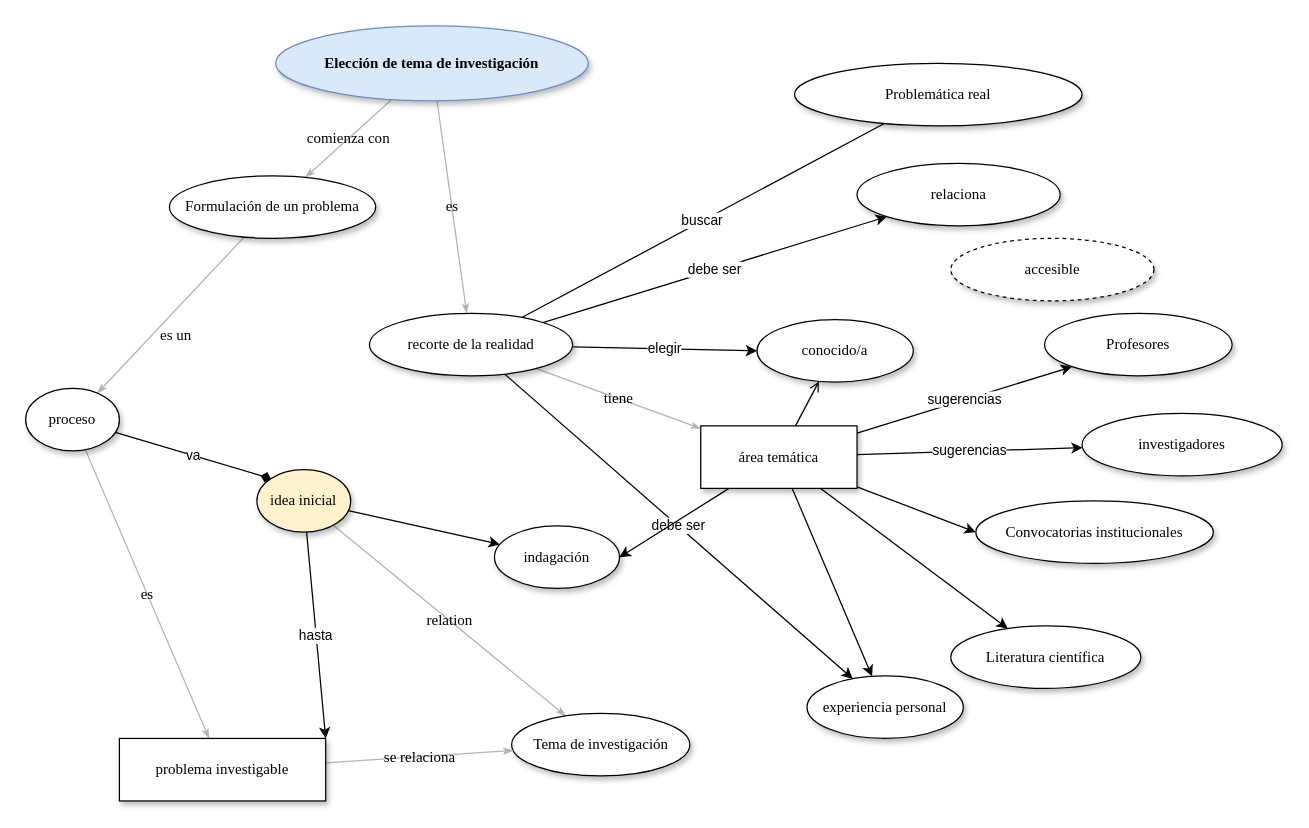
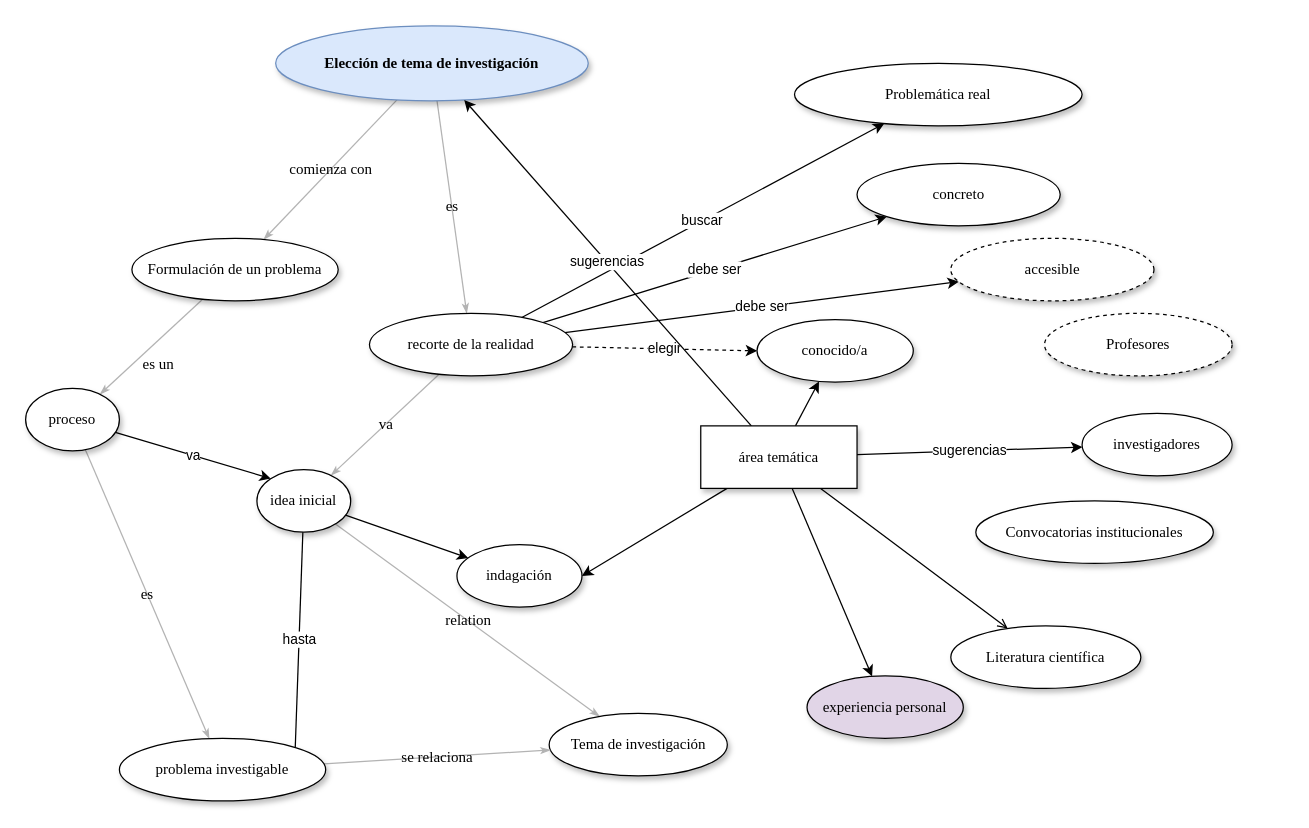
edge "Problemática real" -- "recorte de la realidad": arrowhead none -> classic
node "relaciona": label "relaciona" -> "concreto"
node "Formulación de un problema": moved (273, 207) -> (235, 269)
node "Profesores": style solid -> dashed
edge "recorte de la realidad" -> "conocido/a": style solid -> dashed
edge "área temática" -> "conocido/a": arrowhead open -> classic
edge "recorte de la realidad" -> "área temática": removed, label "tiene"
edge "área temática" -> "Profesores": now "área temática" -> "Elección de tema de investigación"
edge "recorte de la realidad" -> "idea inicial": added, label "va"
node "investigadores": size 200x63 -> 150x63
edge "proceso" -> "idea inicial": arrowhead diamond -> classic
node "idea inicial": fillcolor #fff2cc -> #ffffff
edge "área temática" -> "Convocatorias institucionales": removed
node "indagación": moved (557, 557) -> (519, 576)
edge "recorte de la realidad" -> "experiencia personal": now "recorte de la realidad" -> "accesible"
edge "área temática" -> "Literatura científica": arrowhead classic -> open
edge "idea inicial" -> "problema investigable": arrowhead classic -> none
node "experiencia personal": fillcolor #ffffff -> #e1d5e7
node "Tema de investigación": moved (601, 744) -> (638, 744)
node "problema investigable": shape rectangle -> ellipse
